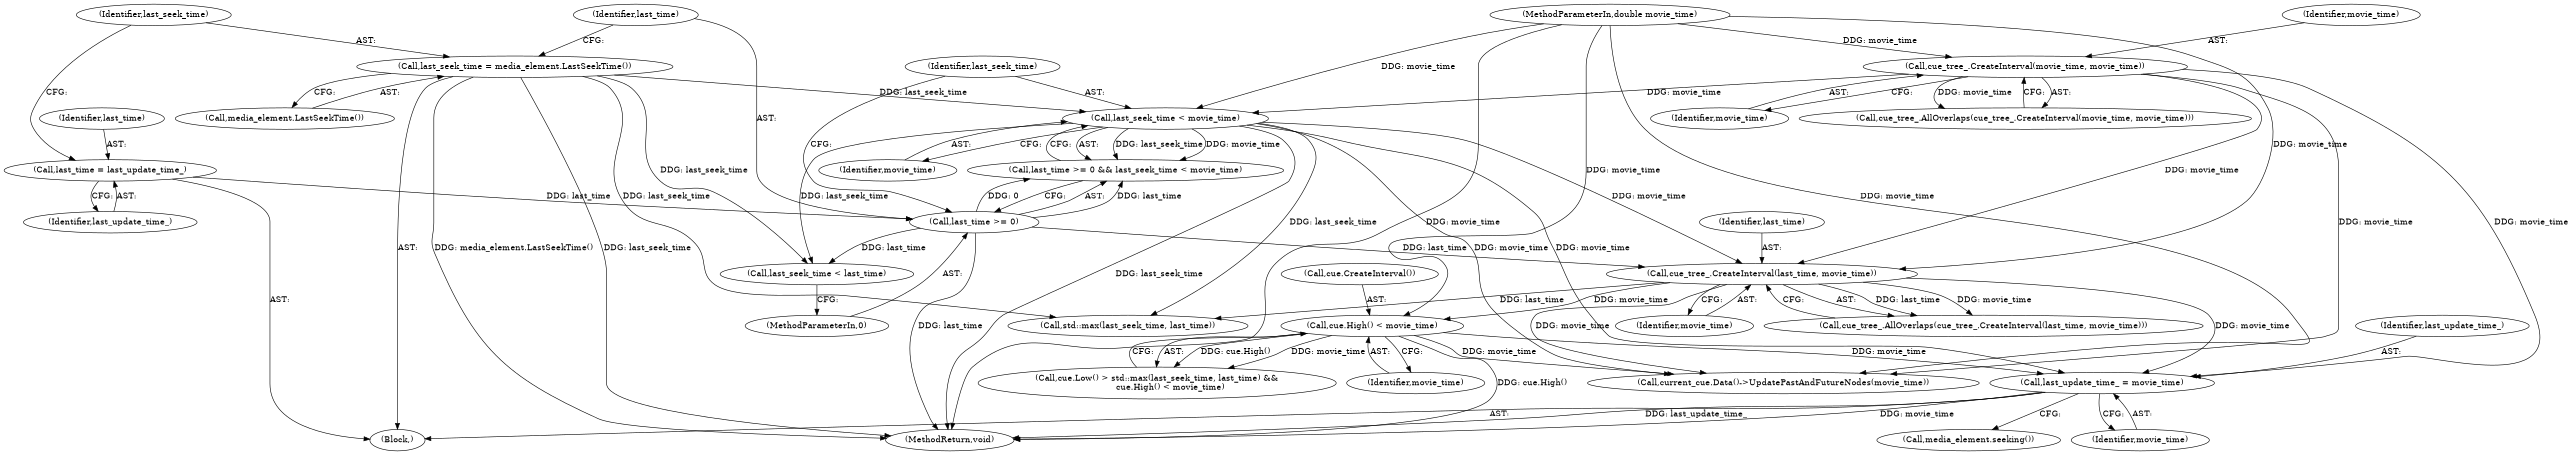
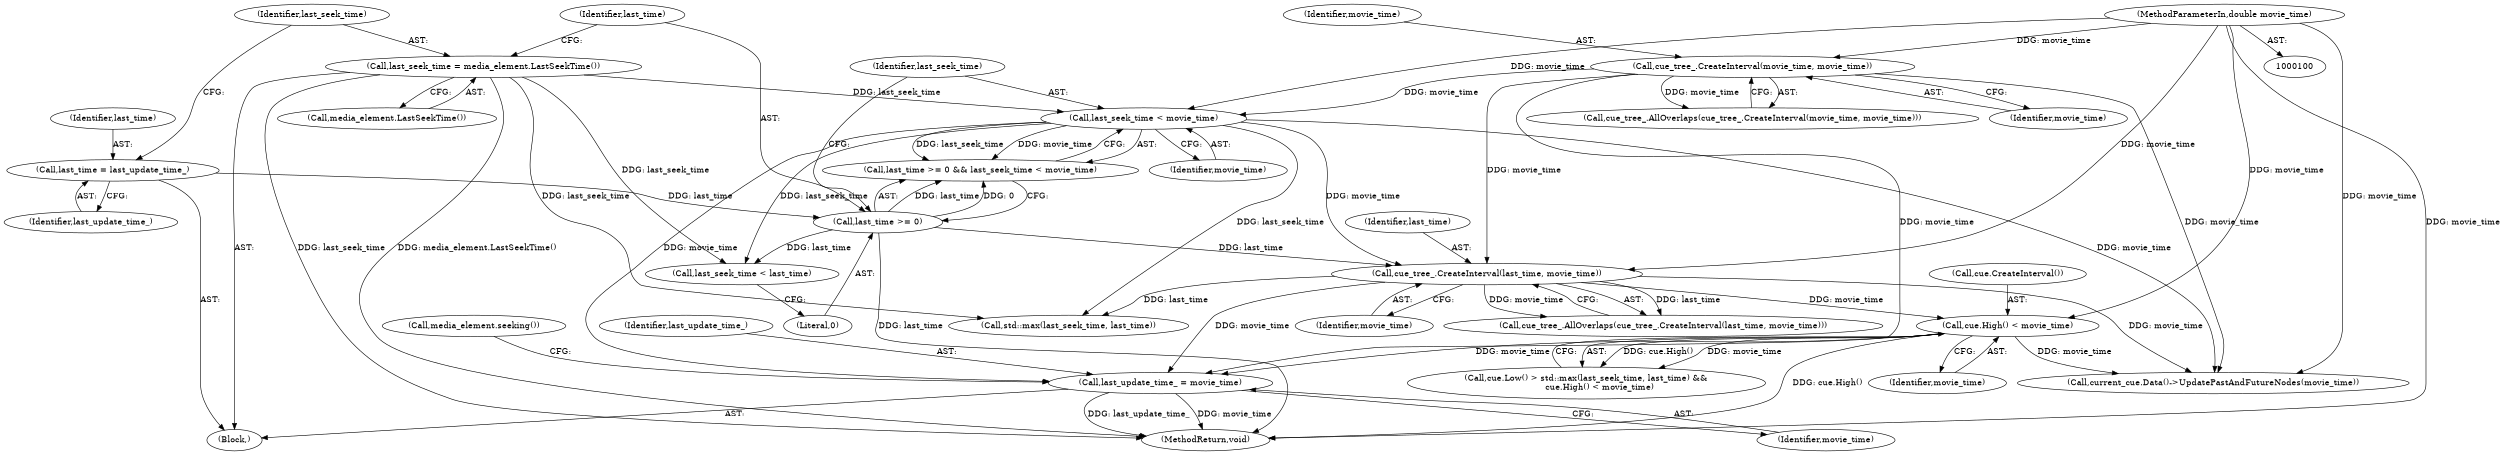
node "1000100": added
edge "(Call,last_seek_time < movie_time)" -> "(MethodReturn,void)": removed, label "DDG: last_seek_time"
node "(MethodParameterIn,0)": label "(MethodParameterIn,0)" -> "(Literal,0)"
edge "(Call,last_update_time_ = movie_time)" -> "(Call,media_element.seeking())": reversed
